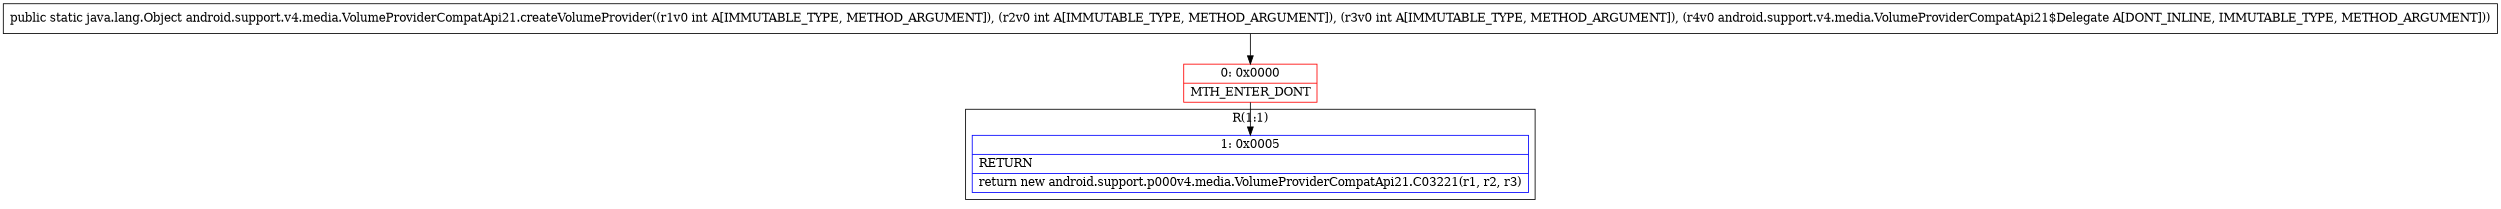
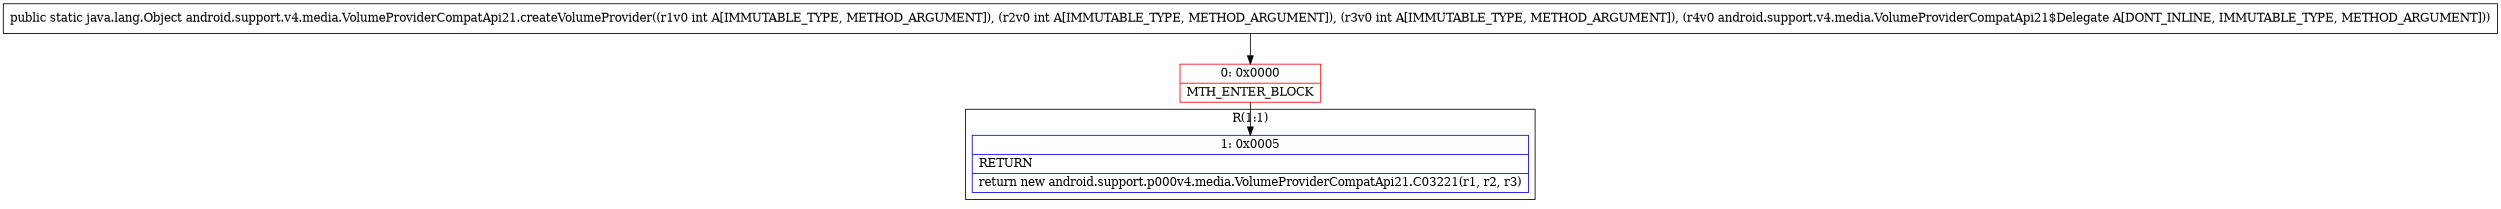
node "0: 0x0000": text "MTH_ENTER_DONT" -> "MTH_ENTER_BLOCK"
